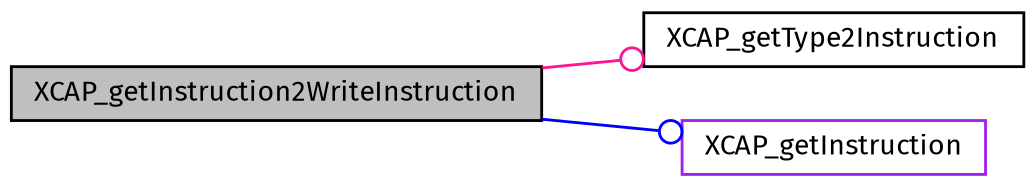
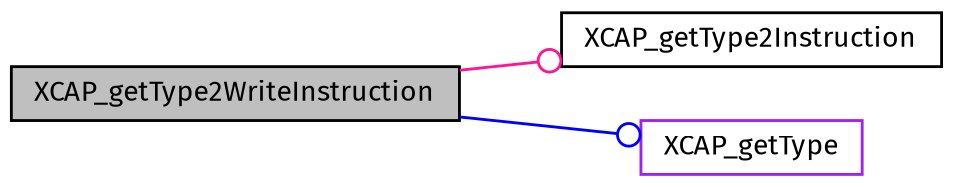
node "XCAP_getInstruction2WriteInstruction": label "XCAP_getInstruction2WriteInstruction" -> "XCAP_getType2WriteInstruction"
node "XCAP_getInstruction": label "XCAP_getInstruction" -> "XCAP_getType"
